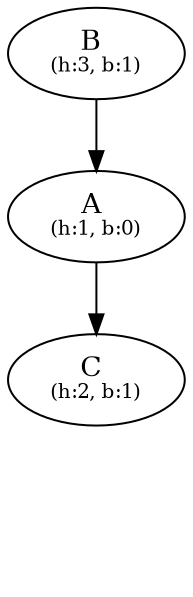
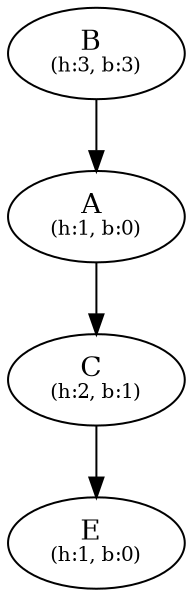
node "B": text "(h:3, b:1)" -> "(h:3, b:3)"
node "E": added
